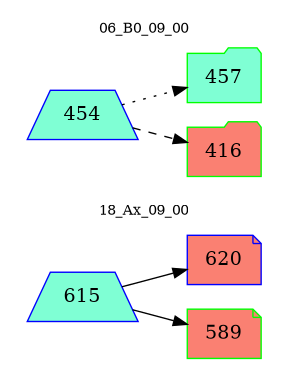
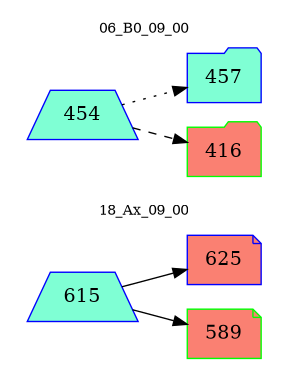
node "457": color green -> blue
node "620": label "620" -> "625"
